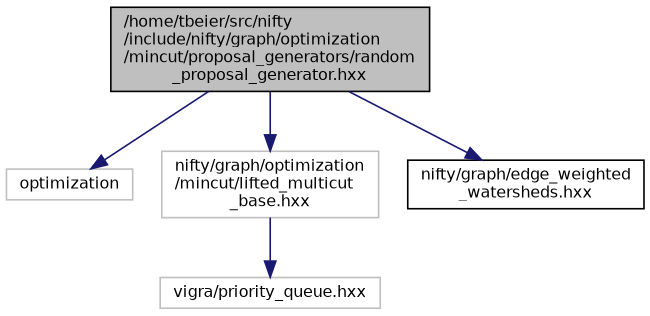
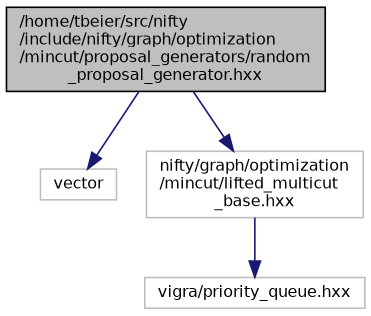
node "optimization": label "optimization" -> "vector"
node "nifty/graph/edge_weighted _watersheds.hxx": removed
